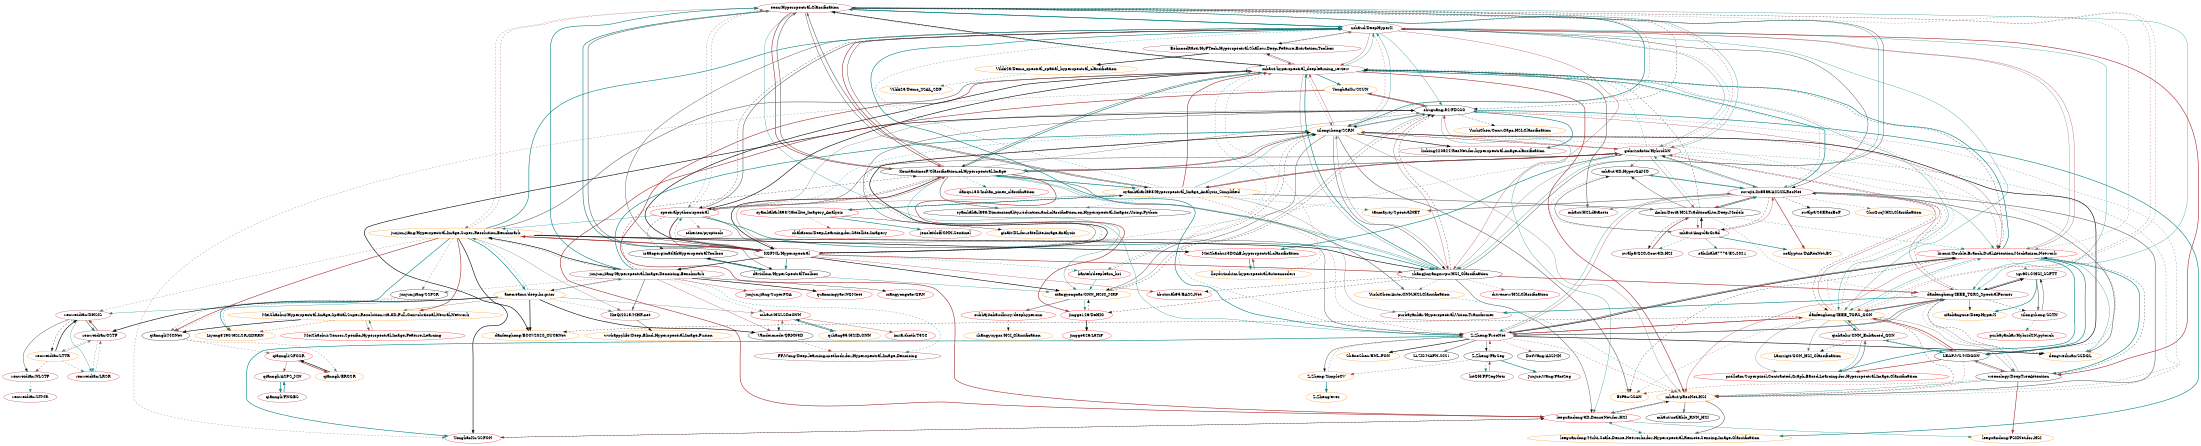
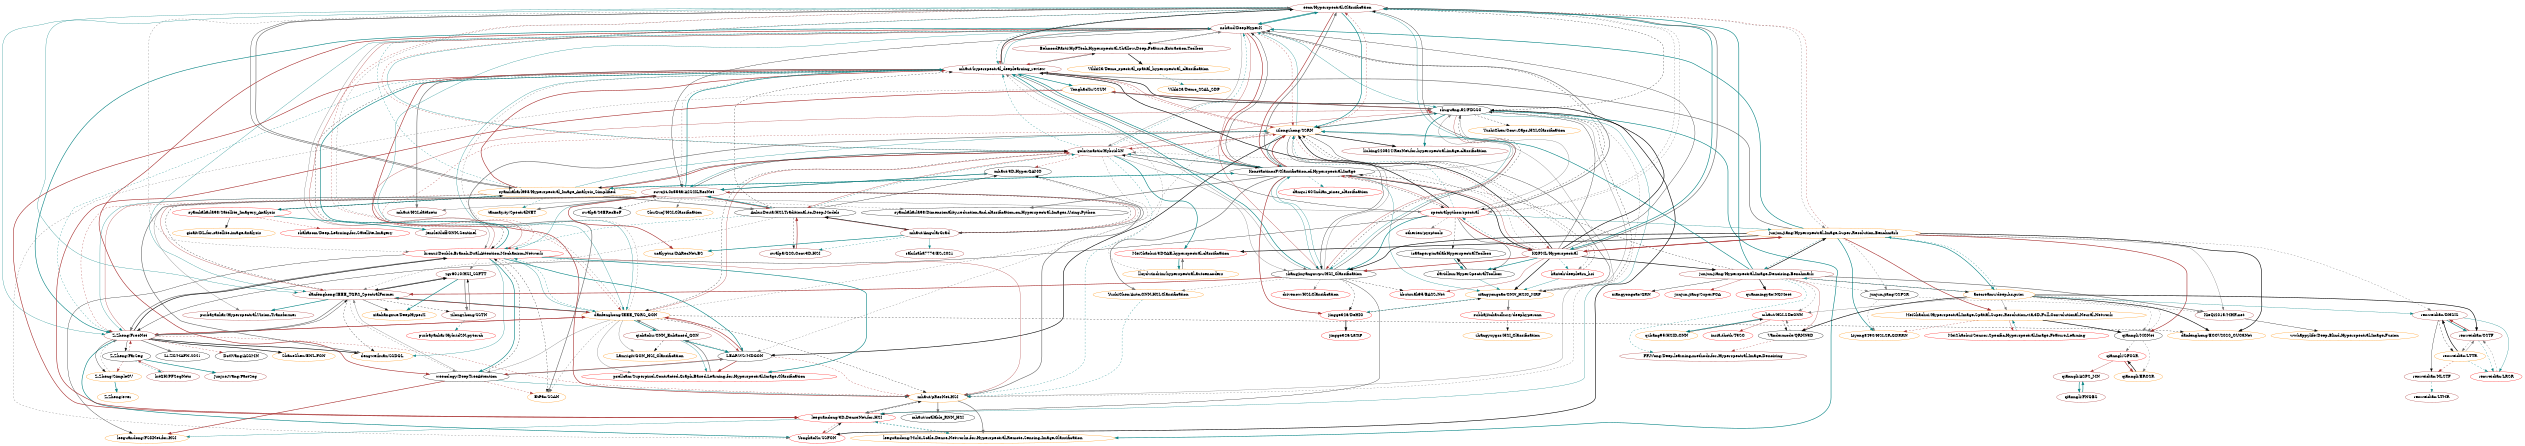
edge "lironui/Double-Branch-Dual-Attention-Mechanism-Network" -> "leeguandong/FSKNet-for-HSI": added
node "jingge126/DeHIC": label "jingge126/DeHIC" -> "jingge326/DeHIC"
